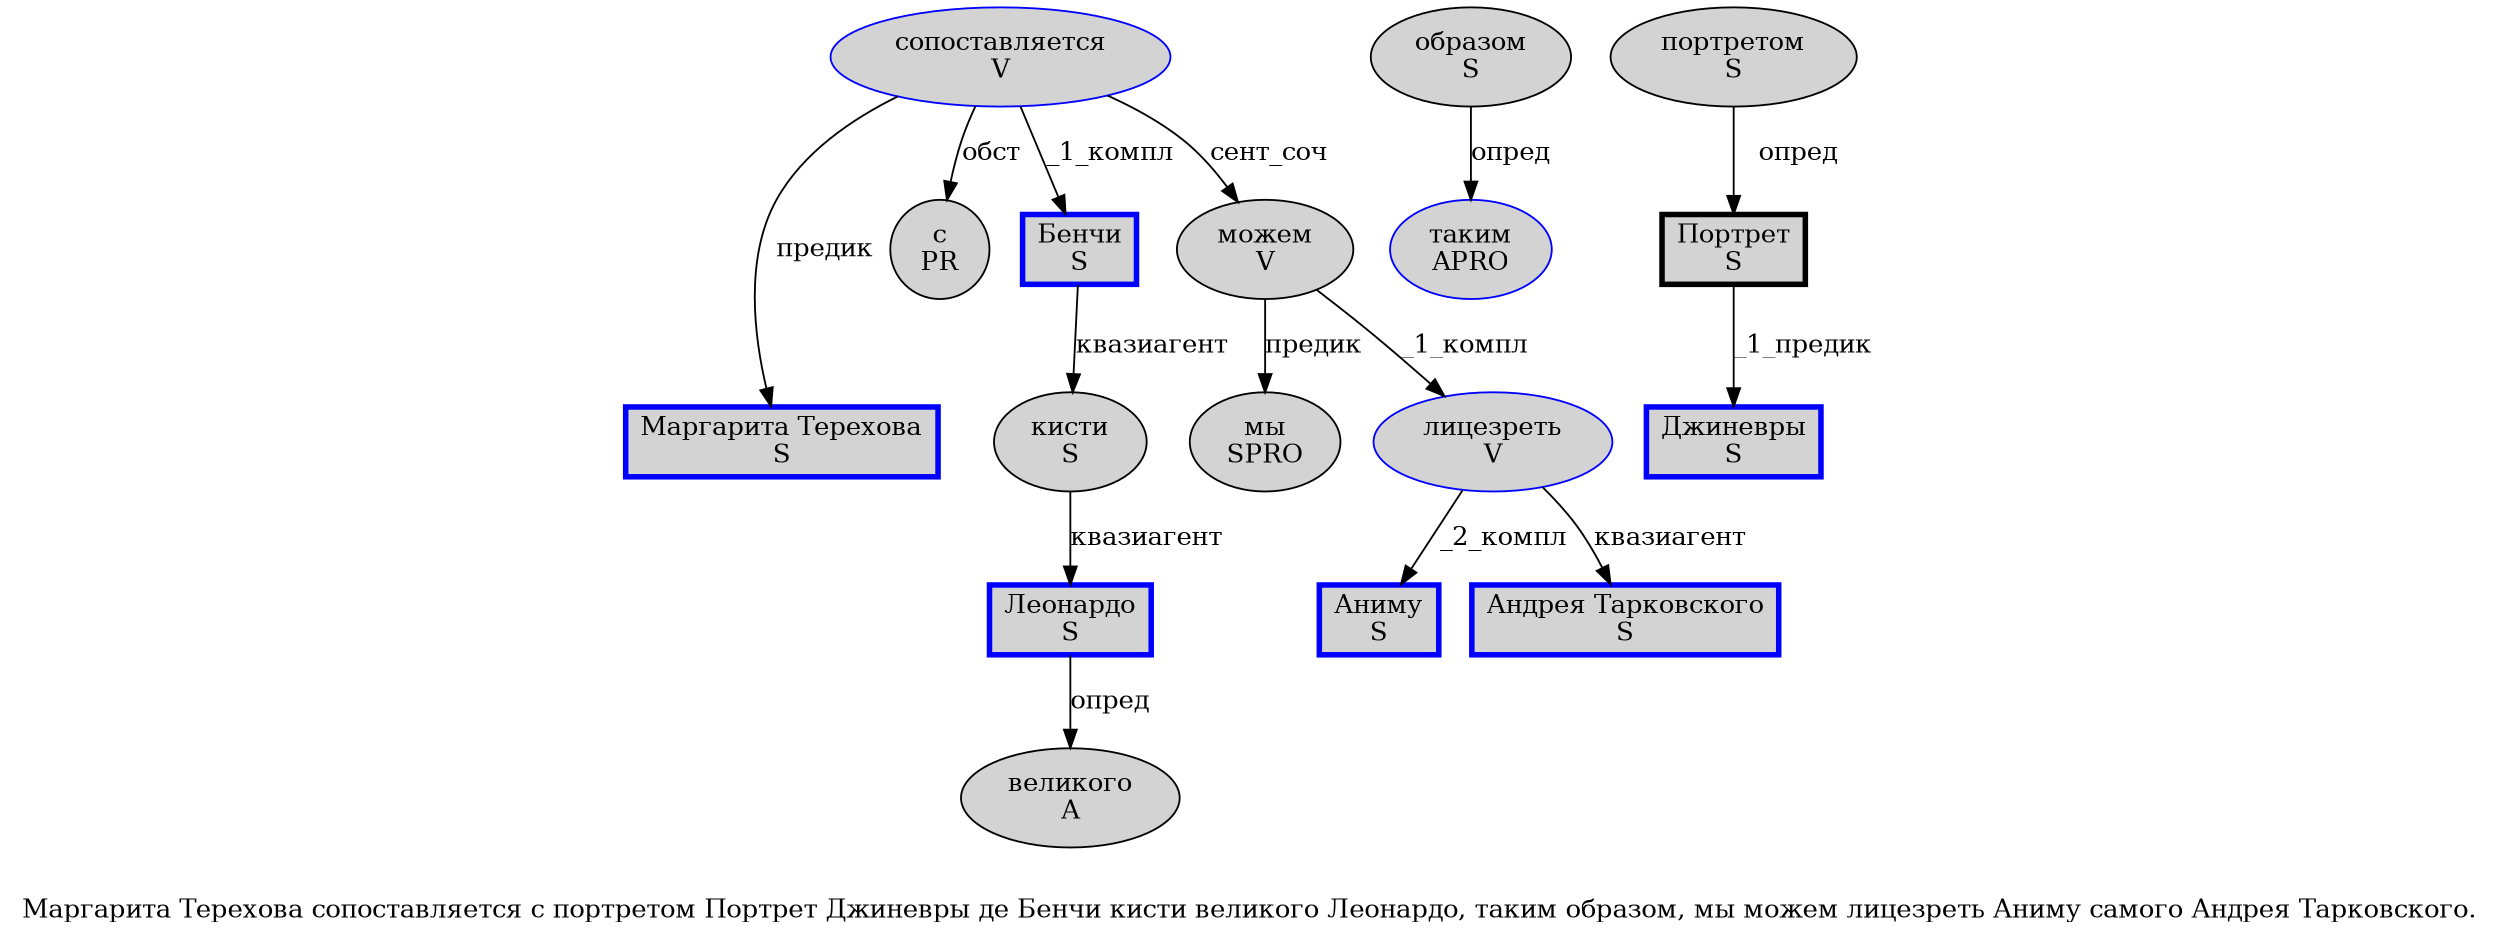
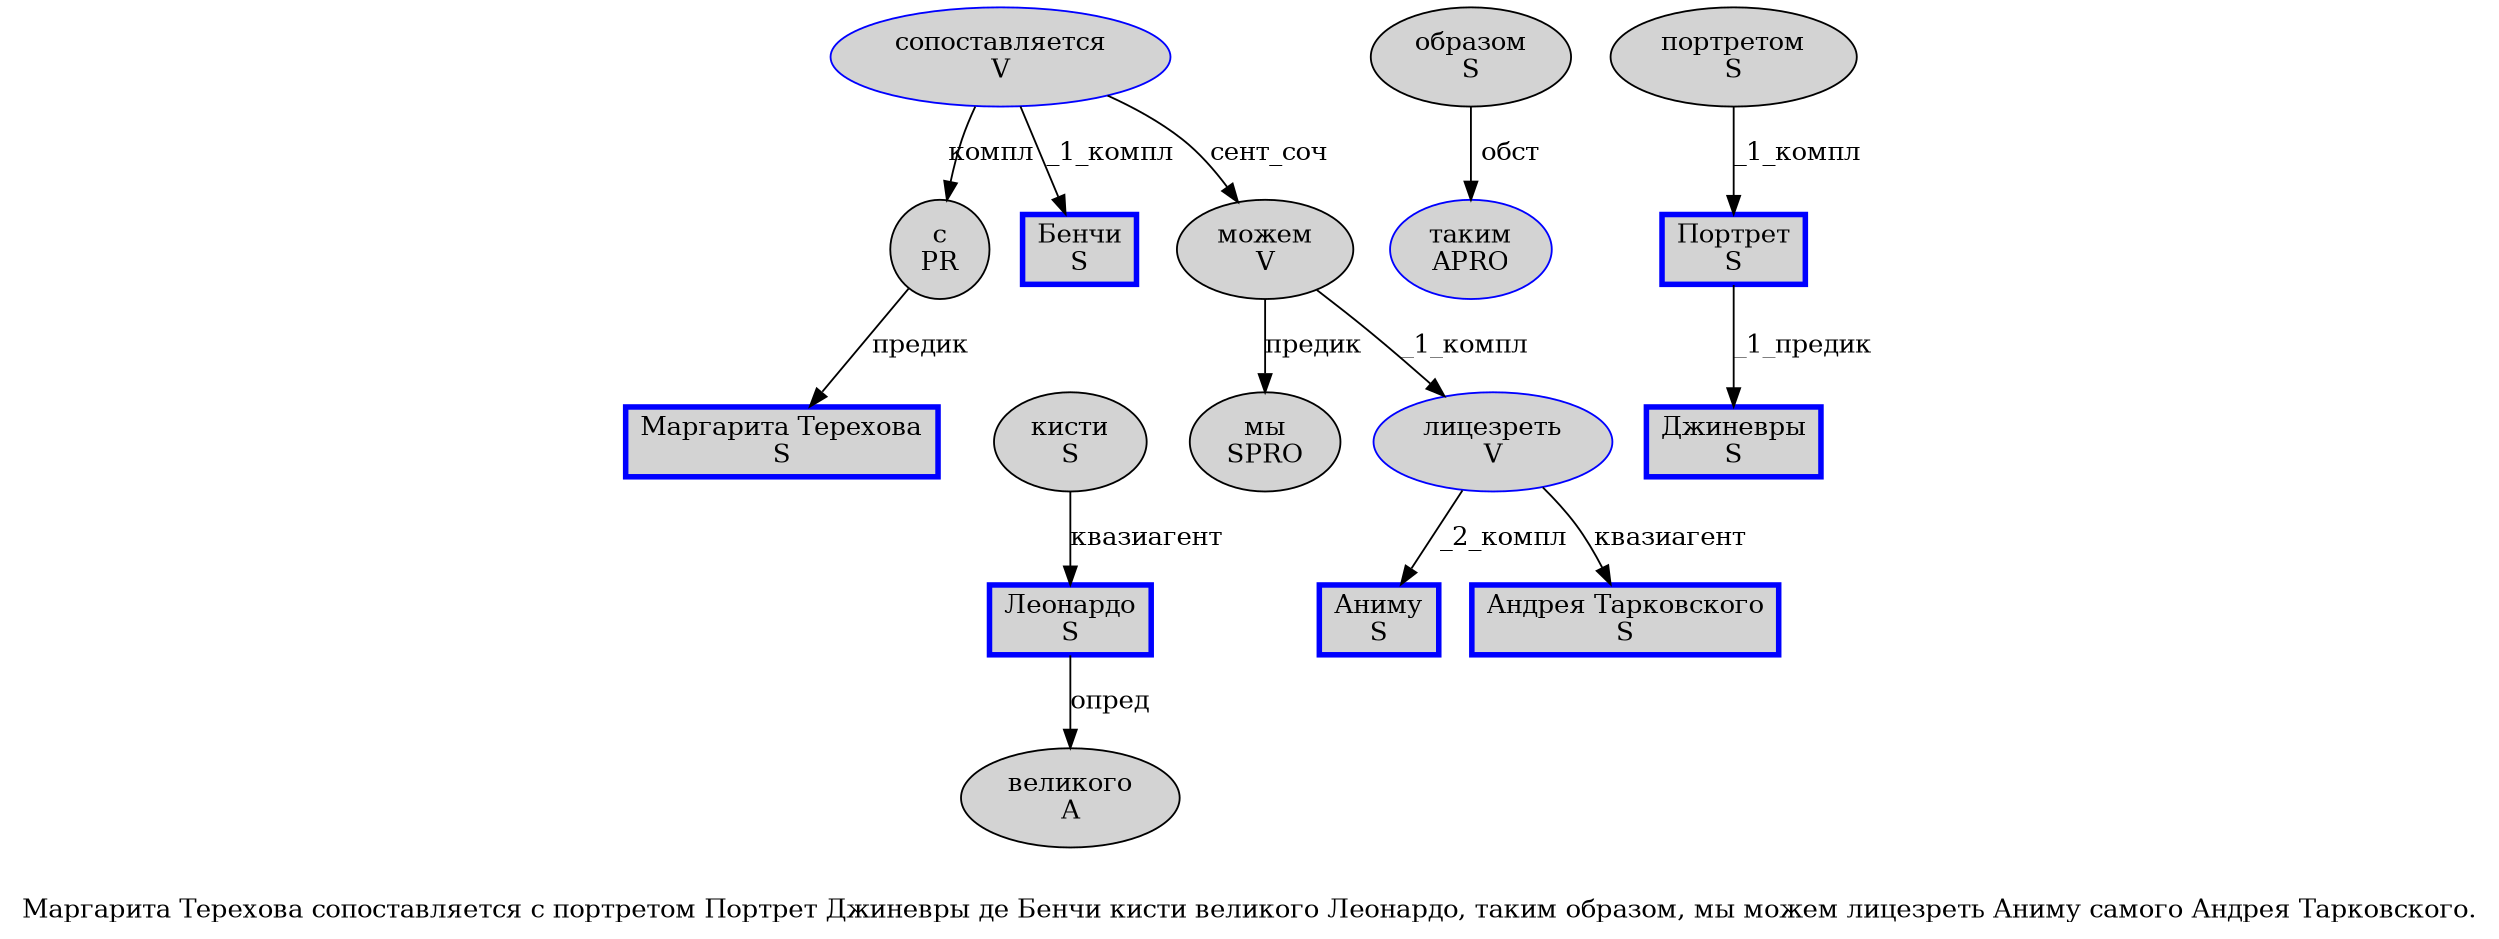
edge "сопоставляется V" -> "с PR": label "обст" -> "компл"
edge "образом S" -> "таким APRO": label "опред" -> "обст"
edge "портретом S" -> "Портрет S": label "опред" -> "_1_компл"
edge "сопоставляется V" -> "Маргарита Терехова S": now "с PR" -> "Маргарита Терехова S"
node "Портрет S": color black -> blue
edge "Бенчи S" -> "кисти S": removed, label "квазиагент"
